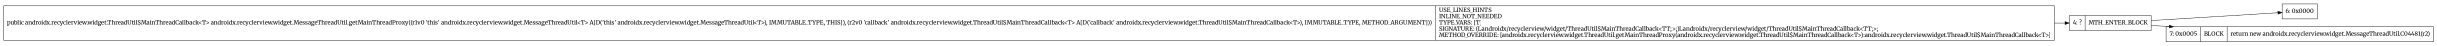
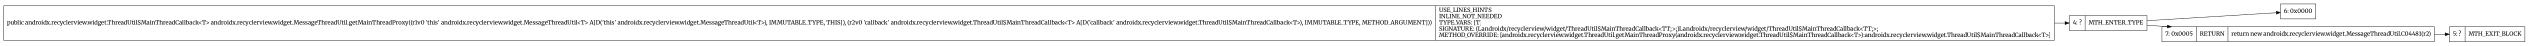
node "4: ?": text "MTH_ENTER_BLOCK" -> "MTH_ENTER_TYPE"
node "7: 0x0005": text "BLOCK" -> "RETURN"
node "5: ?": added
